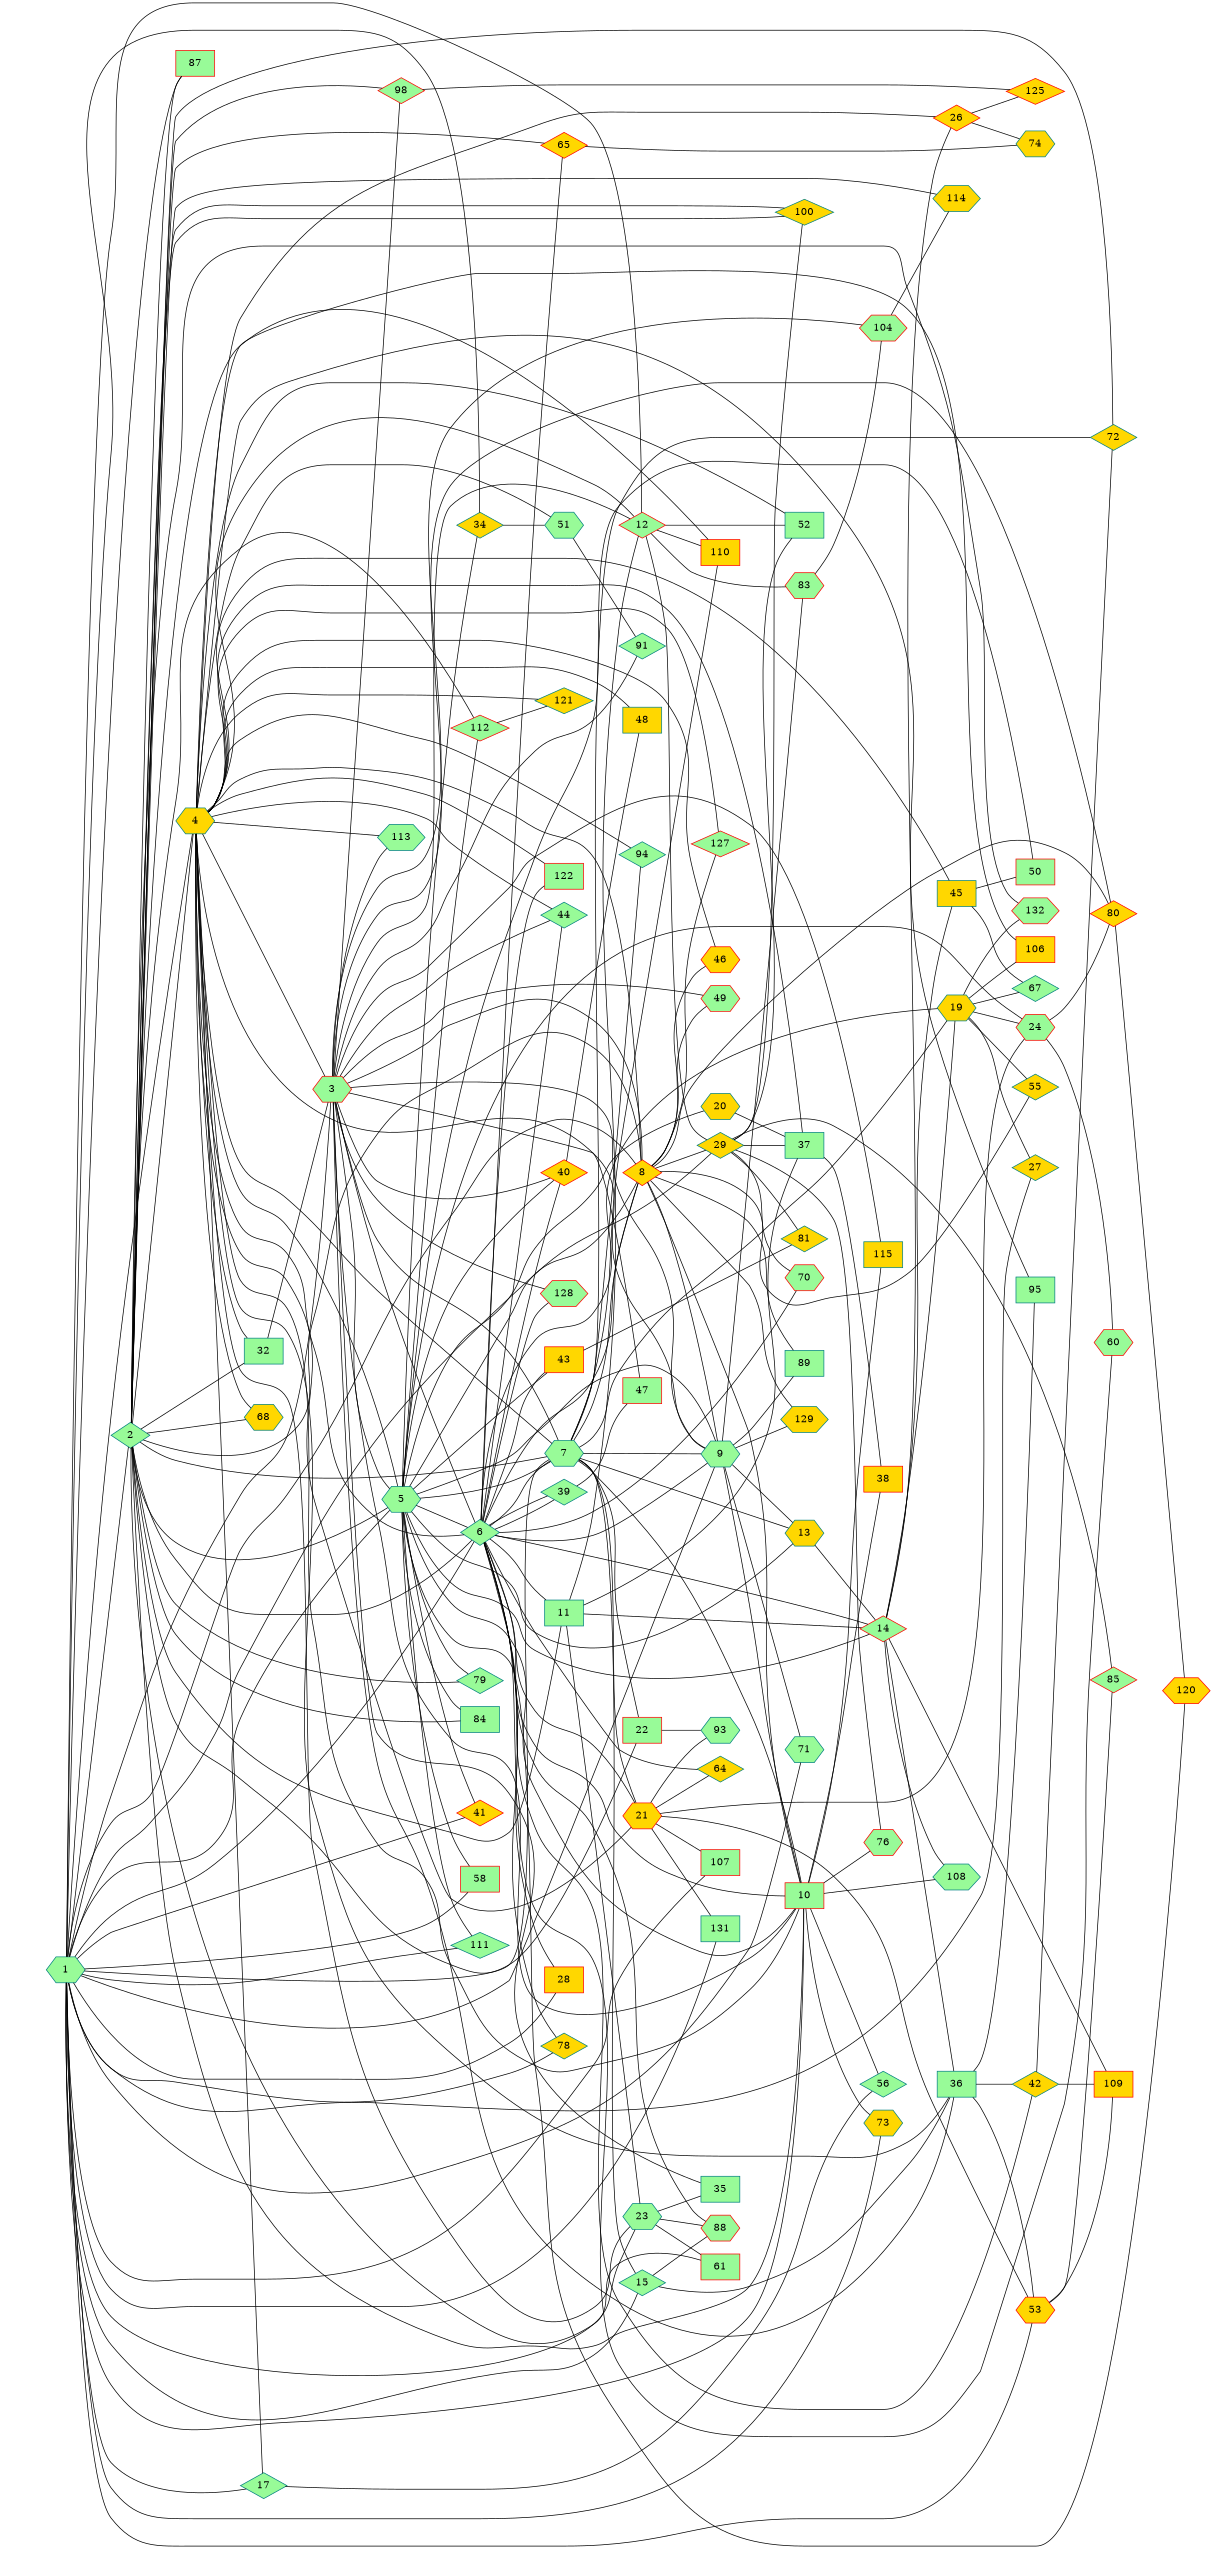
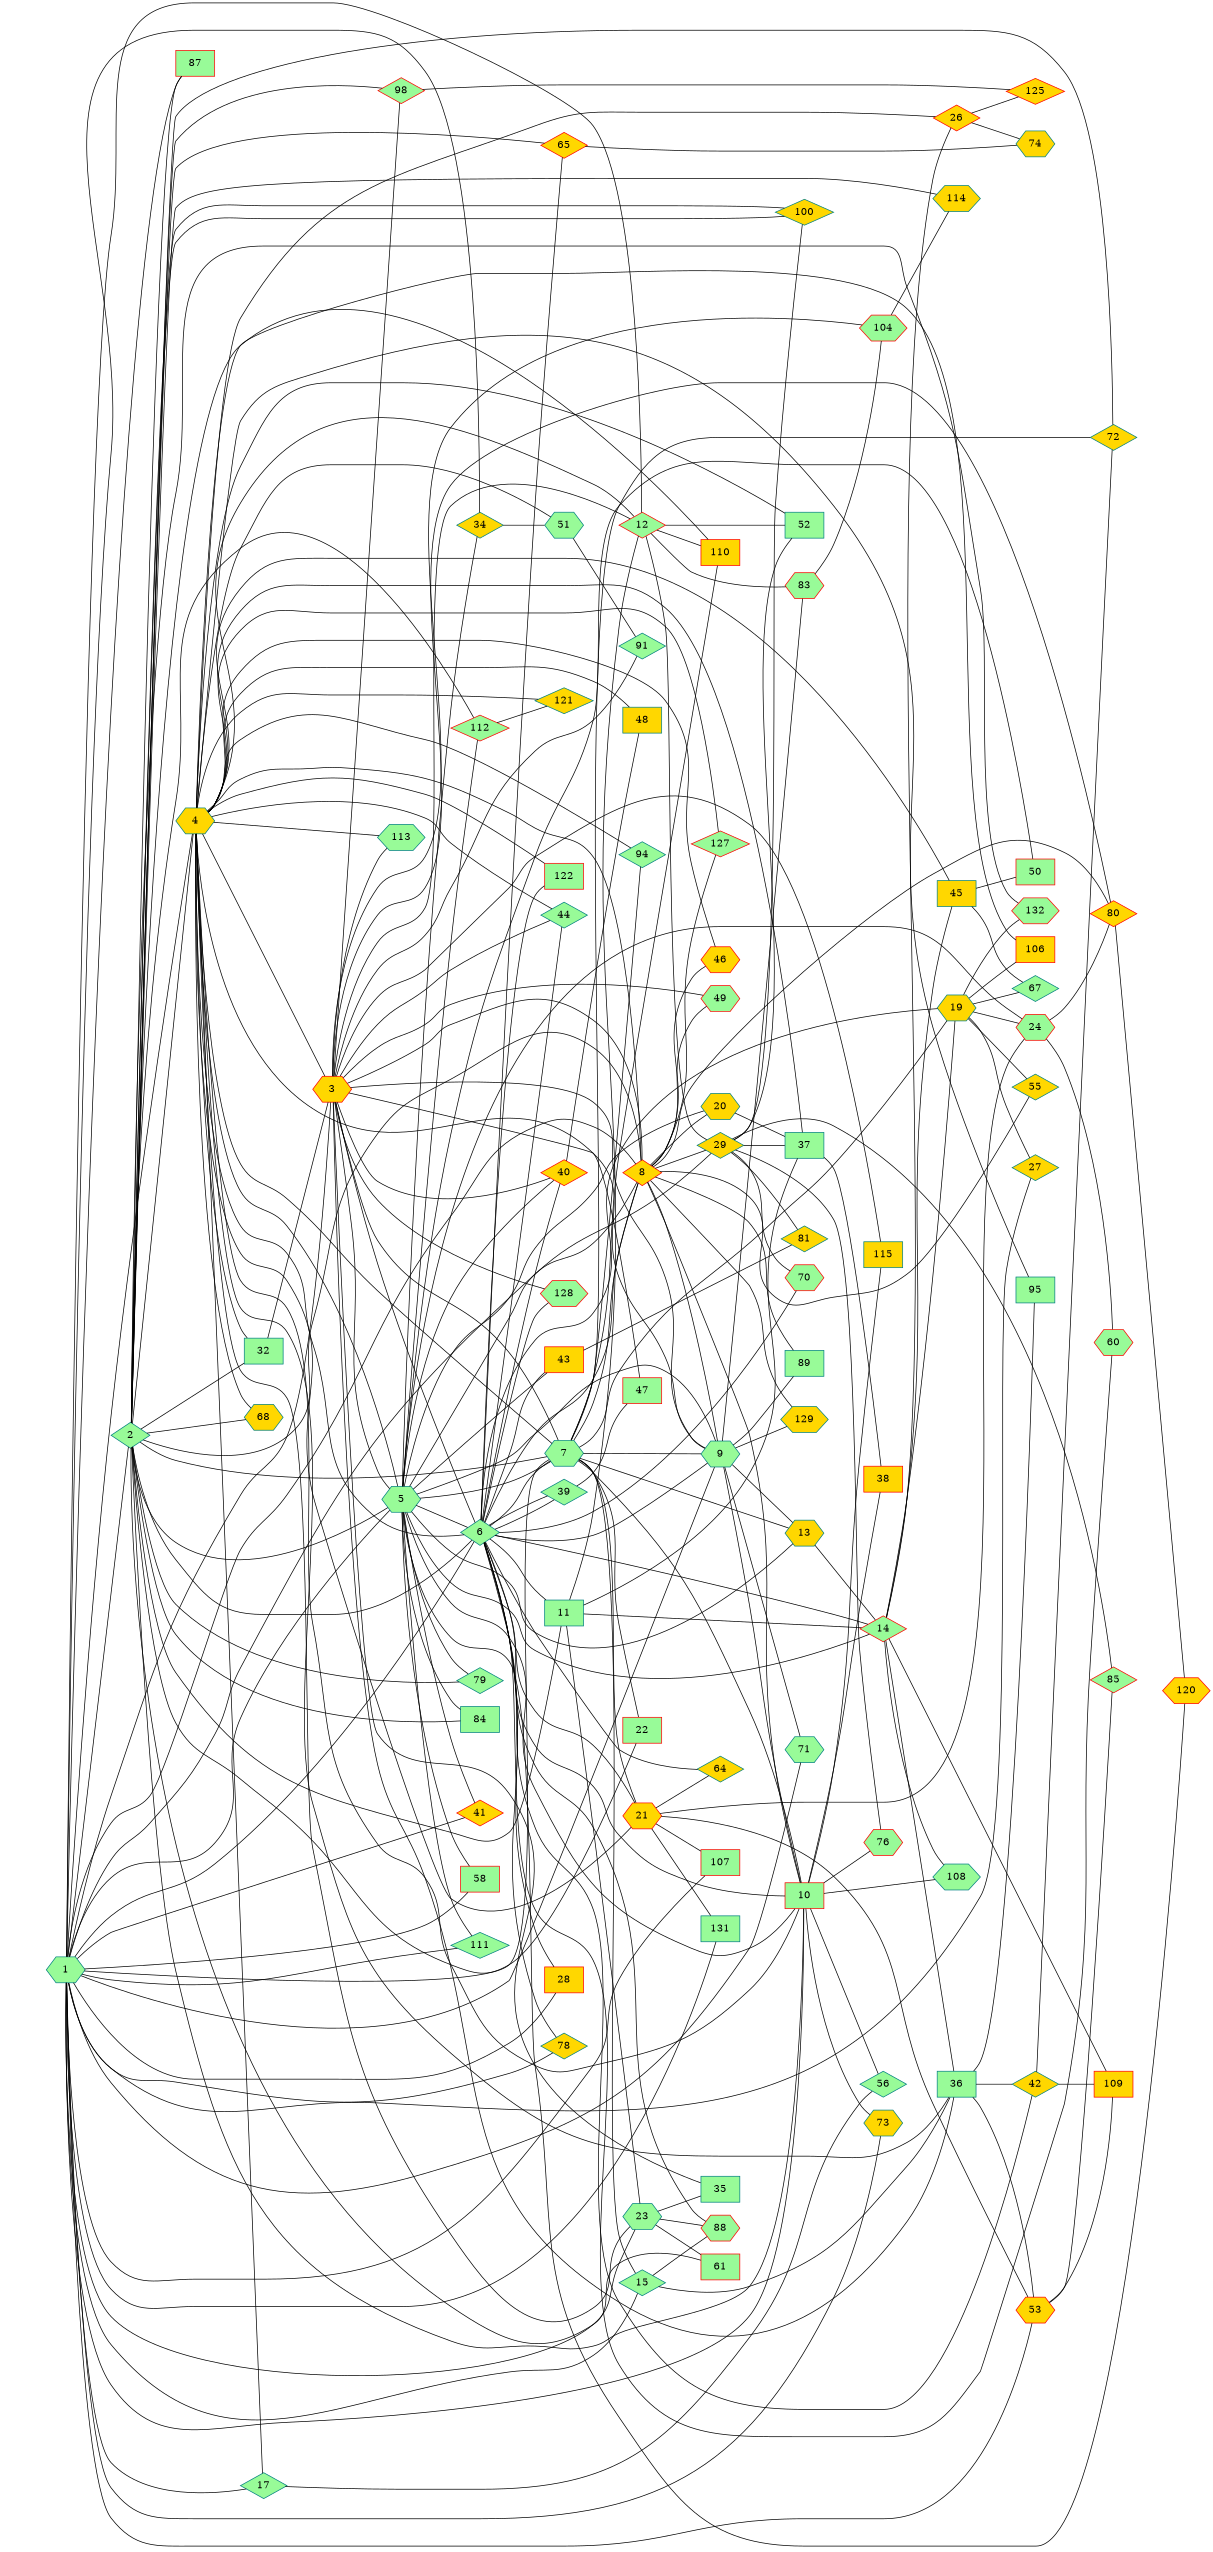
node "3": fillcolor palegreen -> gold
edge "20" -- "8": added
edge "3" -- "10": removed
node "93": removed
